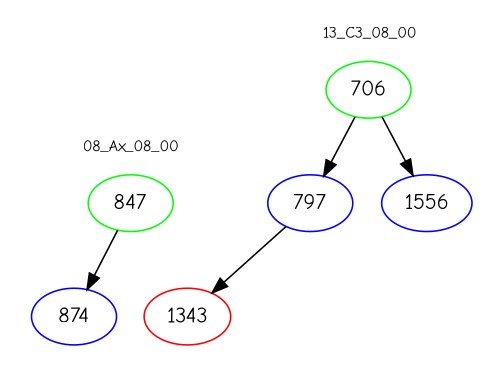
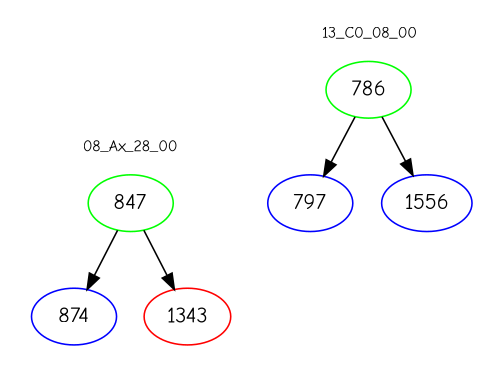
cluster "13_C3_08_00": label "13_C3_08_00" -> "13_C0_08_00"
node "706": label "706" -> "786"
cluster "08_Ax_08_00": label "08_Ax_08_00" -> "08_Ax_28_00"
edge "797" -> "1343": now "847" -> "1343"
